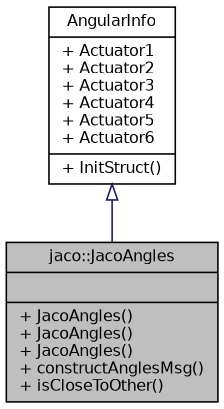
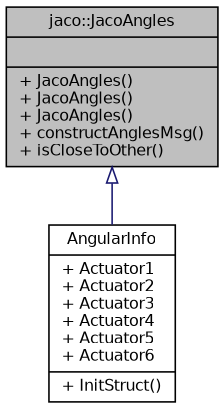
edge "jaco::JacoAngles" -> "AngularInfo": reversed
